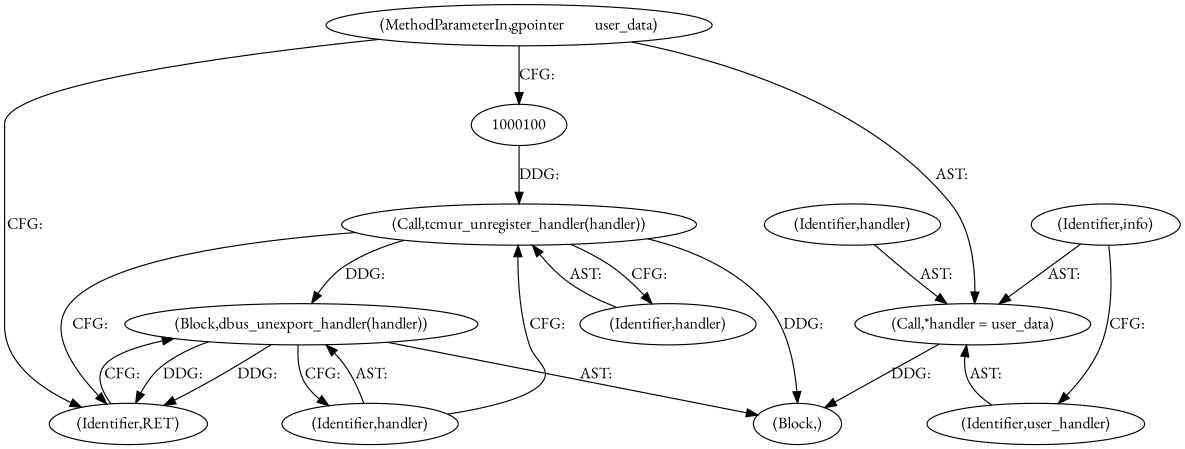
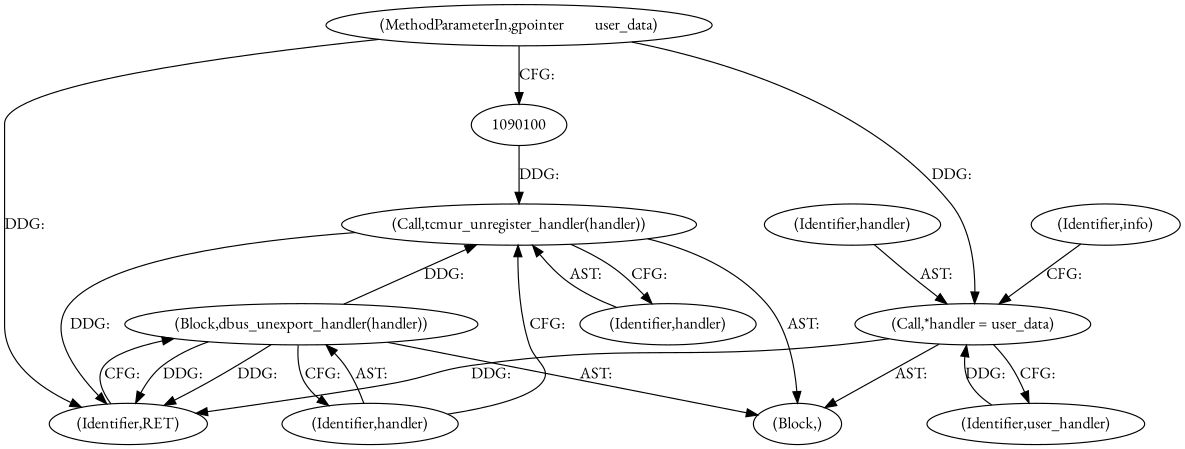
node "1000100": label "1000100" -> "1090100"
edge "(MethodParameterIn,gpointer         user_data)" -> "(Call,*handler = user_data)": label "AST: " -> "DDG: "
edge "(MethodParameterIn,gpointer         user_data)" -> "(Identifier,RET)": label "CFG: " -> "DDG: "
edge "(Call,tcmur_unregister_handler(handler))" -> "(Block,dbus_unexport_handler(handler))": reversed
edge "(Identifier,info)" -> "(Call,*handler = user_data)": label "AST: " -> "CFG: "
edge "(Call,tcmur_unregister_handler(handler))" -> "(Identifier,RET)": label "CFG: " -> "DDG: "
edge "(Call,tcmur_unregister_handler(handler))" -> "(Block,)": label "DDG: " -> "AST: "
edge "(Identifier,info)" -> "(Identifier,user_handler)": now "(Call,*handler = user_data)" -> "(Identifier,user_handler)"
edge "(Call,*handler = user_data)" -> "(Identifier,RET)": added, label "DDG:"
edge "(Call,*handler = user_data)" -> "(Block,)": label "DDG: " -> "AST: "
edge "(Identifier,user_handler)" -> "(Call,*handler = user_data)": label "AST: " -> "DDG: "
